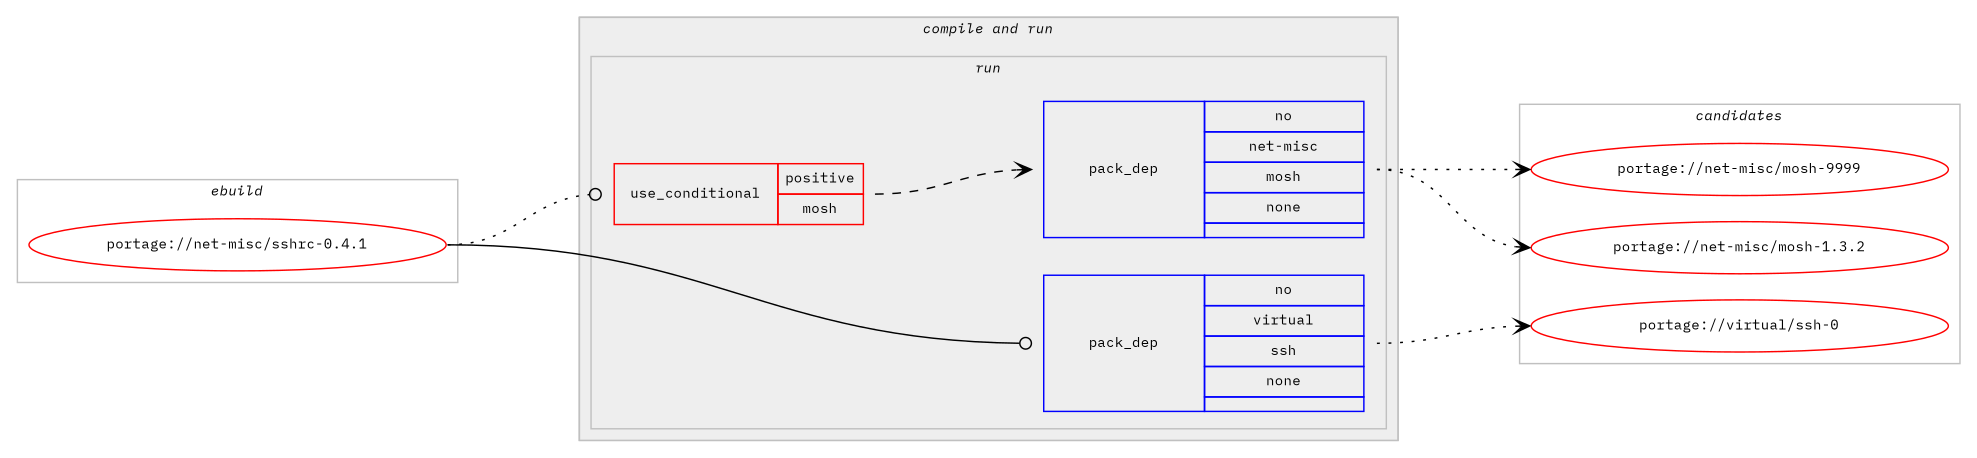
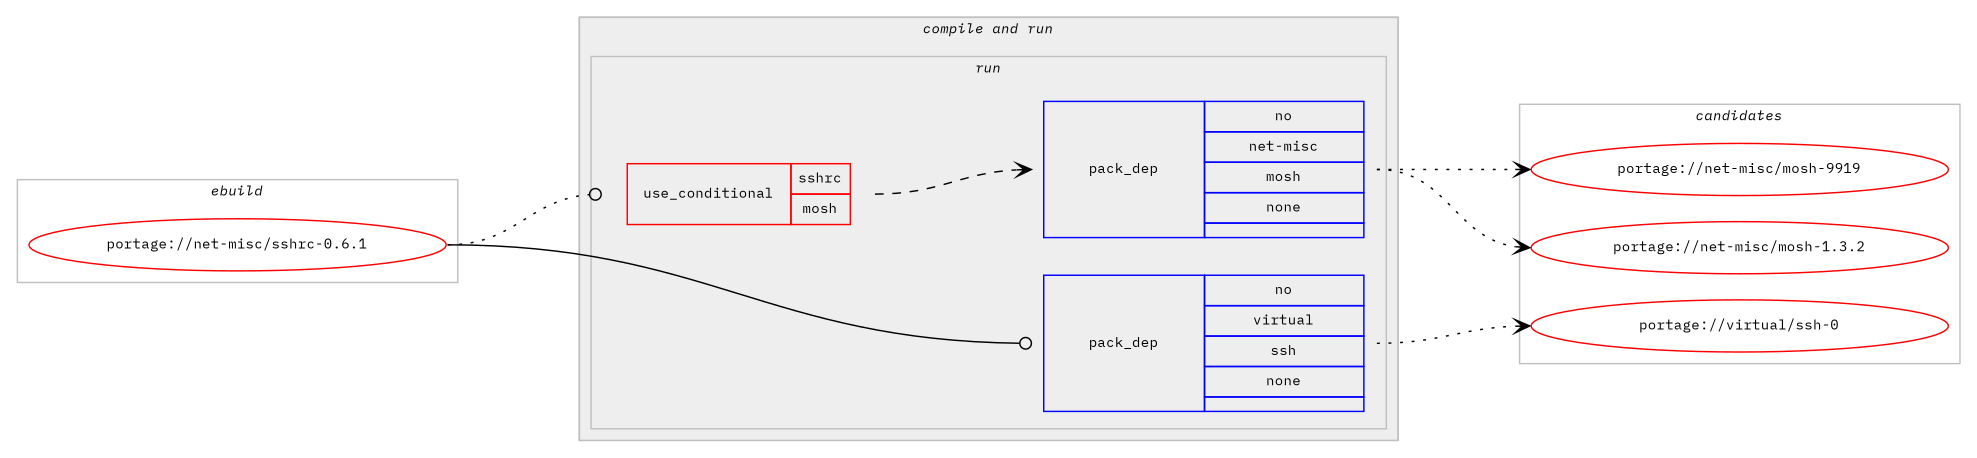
node "portage://net-misc/mosh-9999": label "portage://net-misc/mosh-9999" -> "portage://net-misc/mosh-9919"
node "use_conditional": text "positive" -> "sshrc"
node "portage://net-misc/sshrc-0.4.1": label "portage://net-misc/sshrc-0.4.1" -> "portage://net-misc/sshrc-0.6.1"
